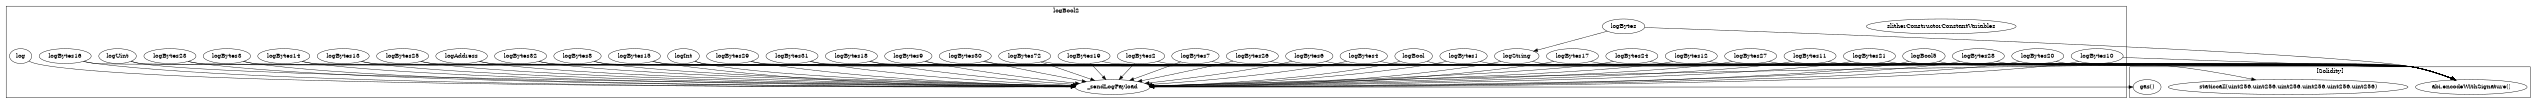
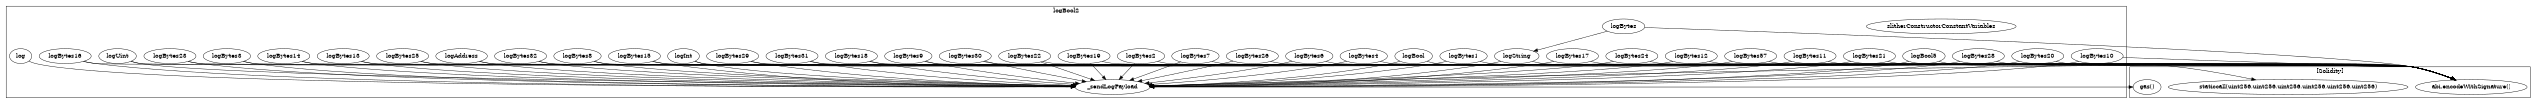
node "logBytes72": label "logBytes72" -> "logBytes22"
node "logBytes27": label "logBytes27" -> "logBytes57"
